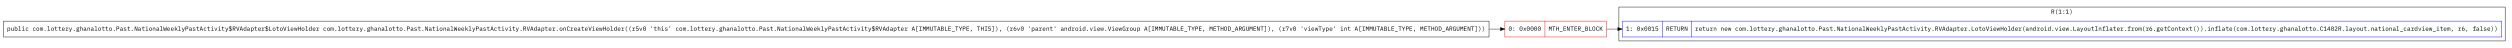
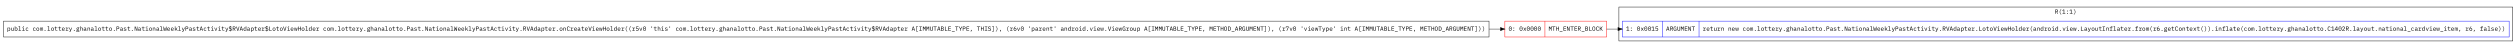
node "1: 0x0015": text "RETURN" -> "ARGUMENT"
